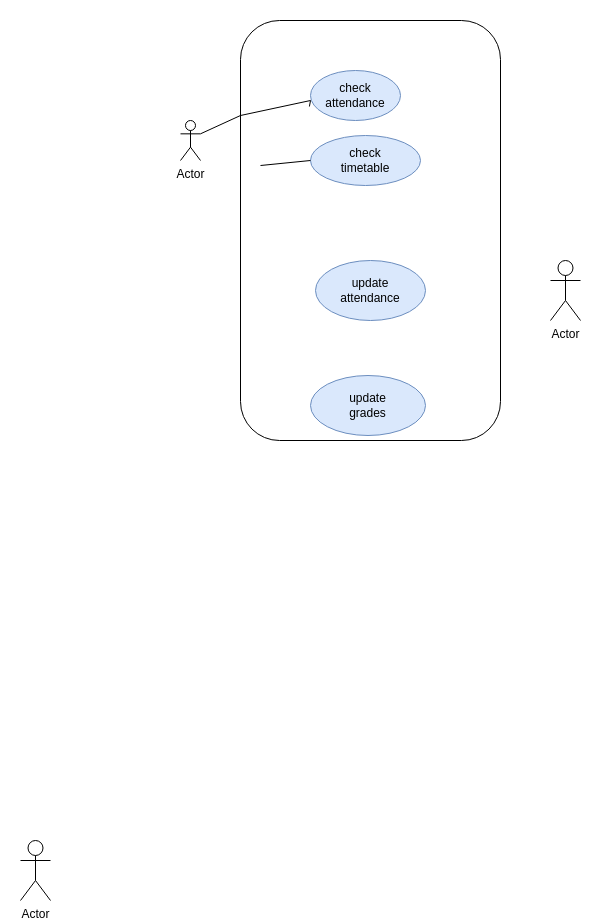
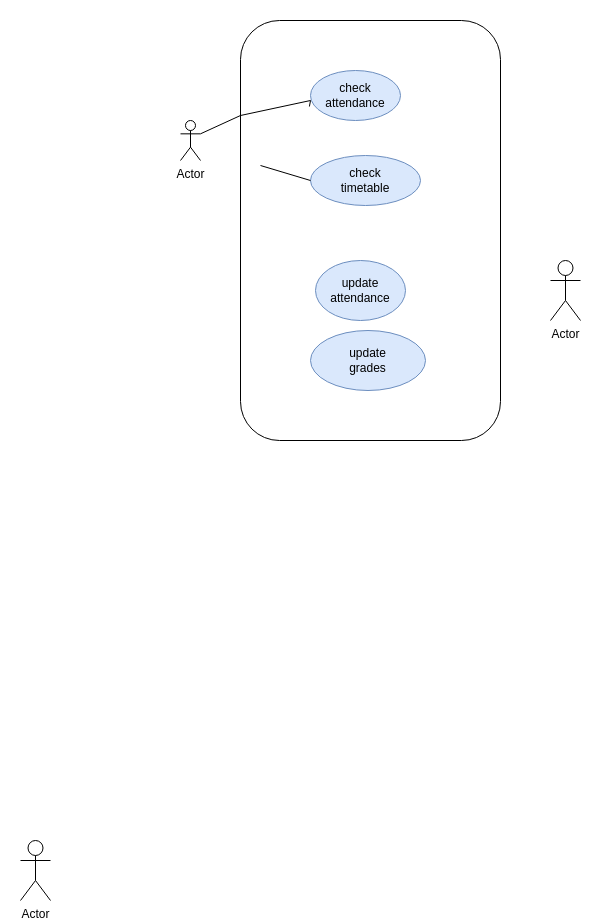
node "check timetable": moved (366, 161) -> (366, 181)
node "update attendance": size 110x60 -> 90x60
node "update grades": moved (368, 406) -> (368, 361)
